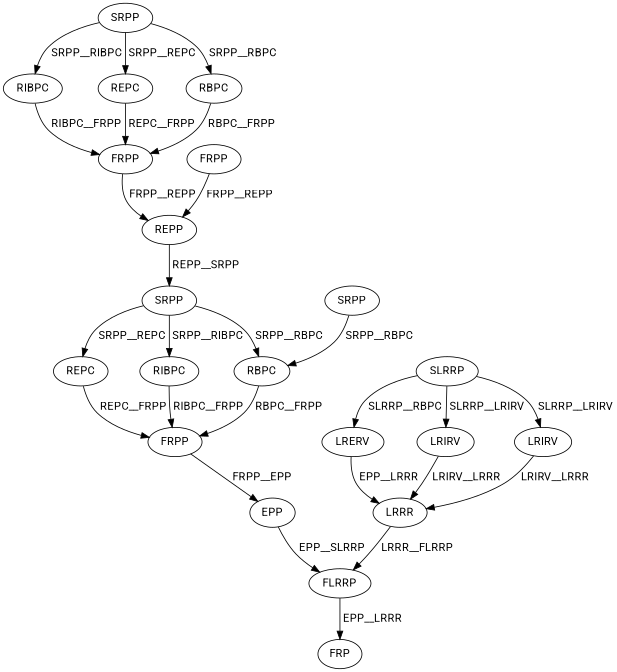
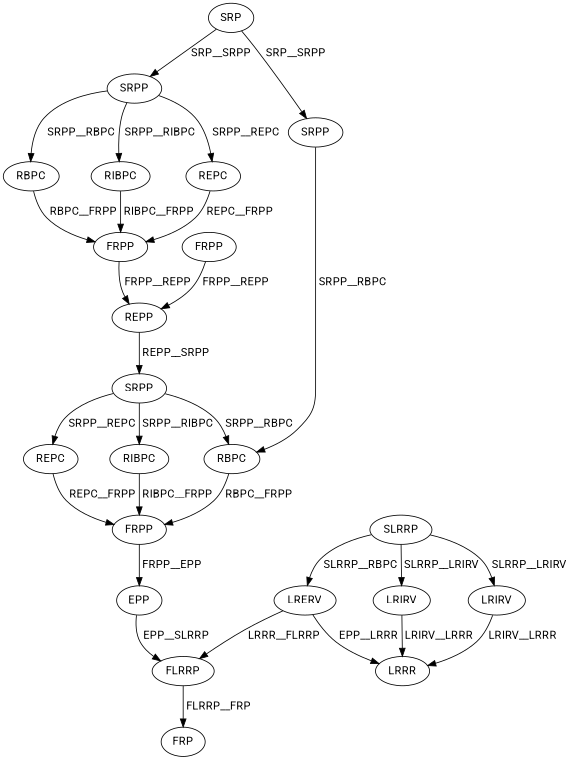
node "SRP": added
edge "LRRR" -> "FLRRP": now "LRERV" -> "FLRRP"
edge "FLRRP" -> "FRP": label " EPP__LRRR" -> " FLRRP__FRP"
